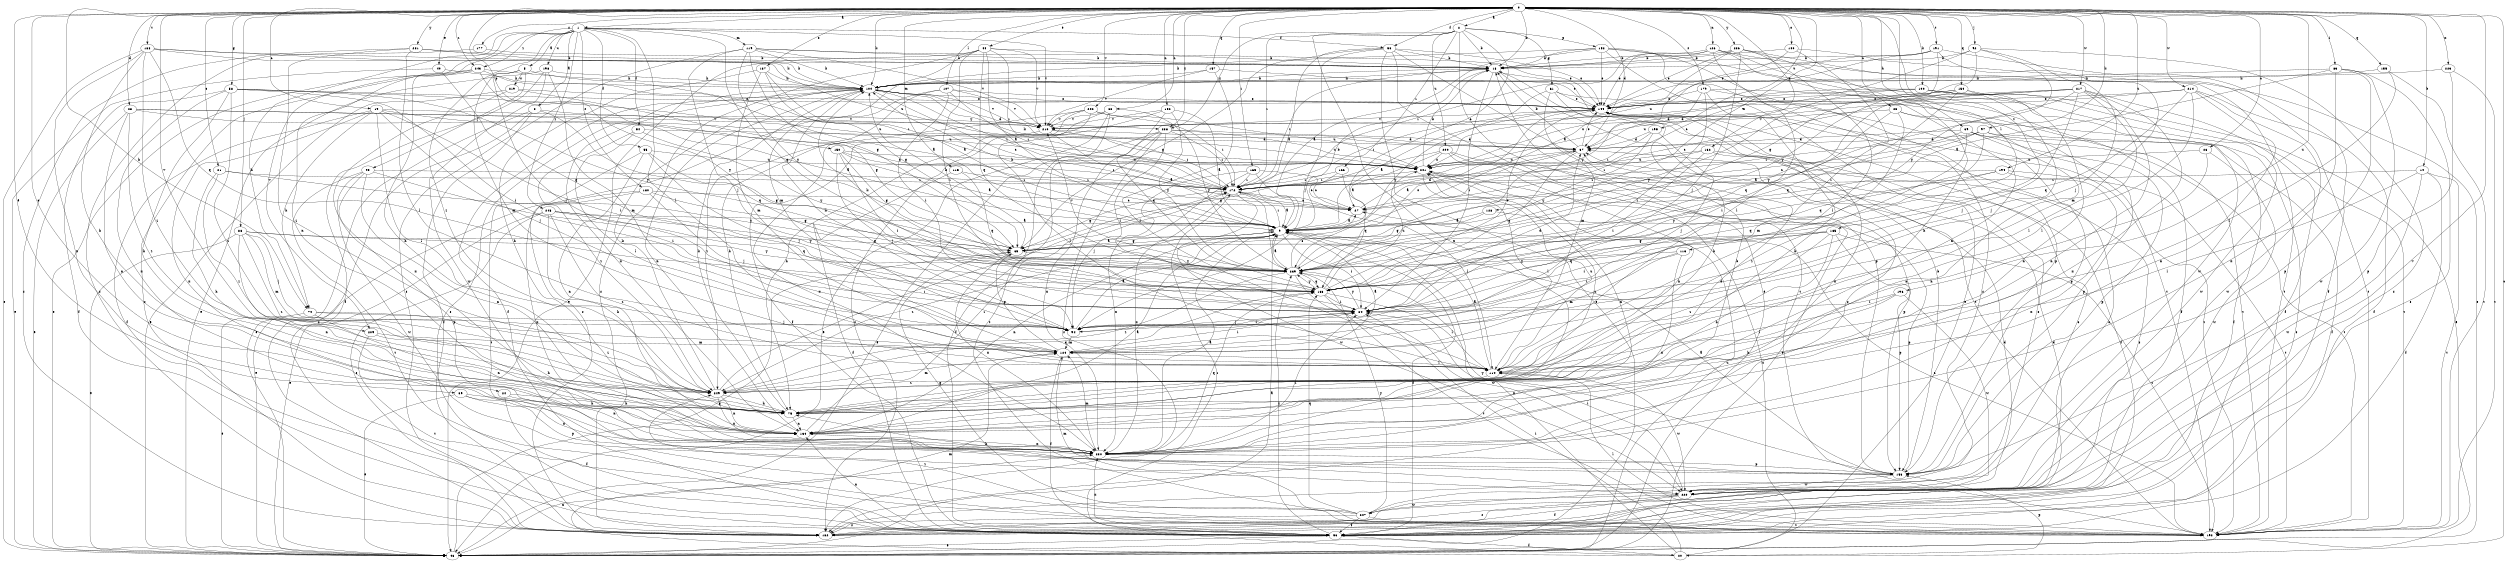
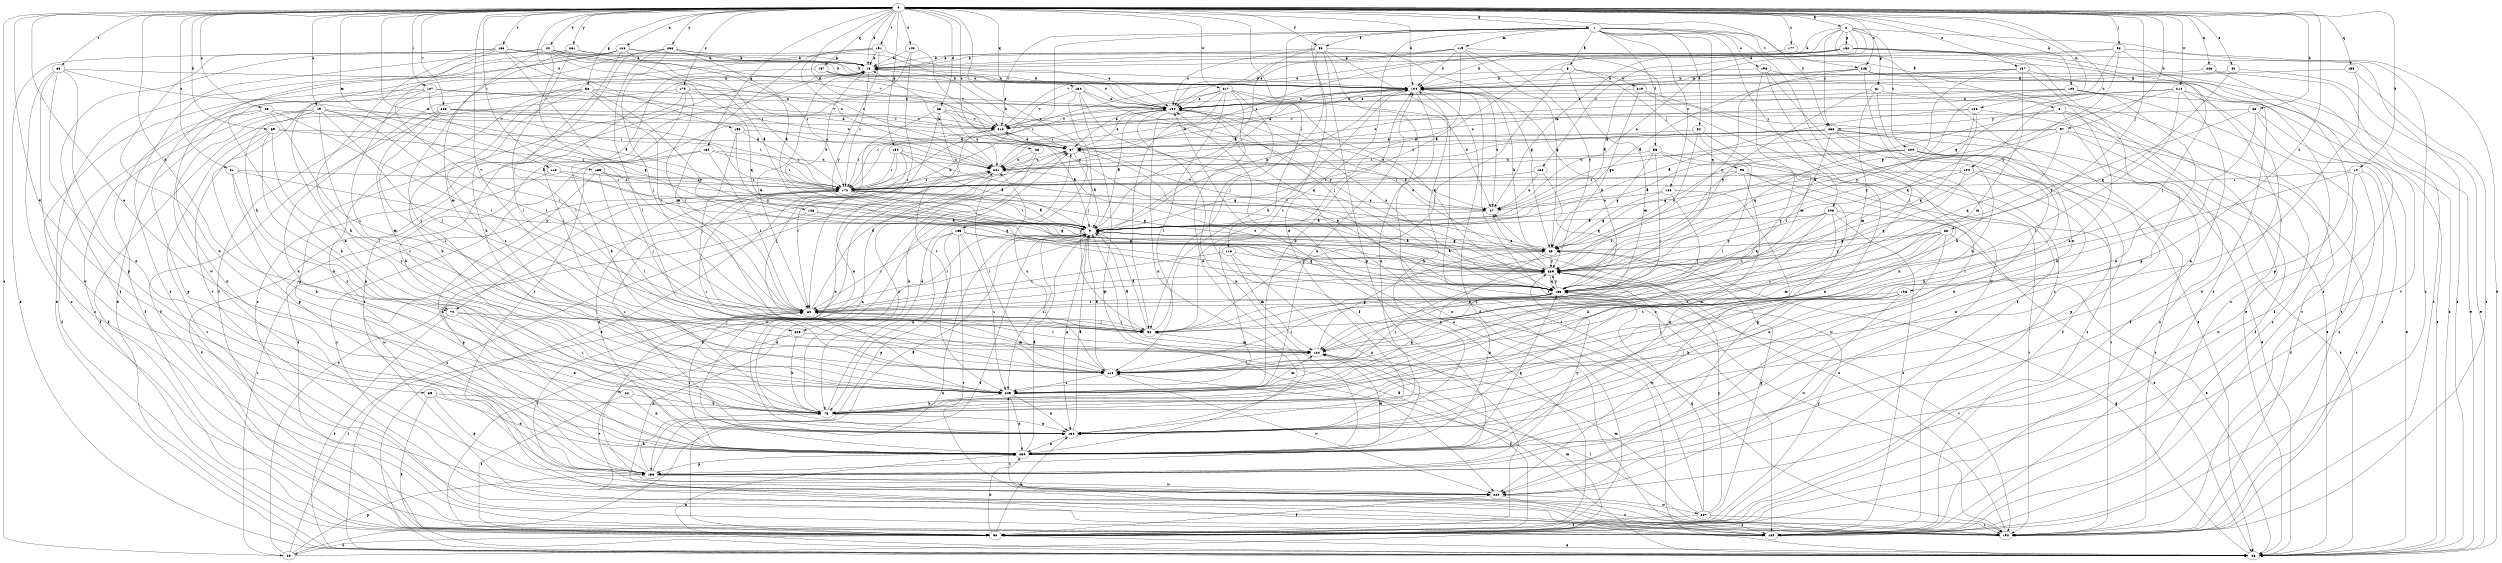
edge "0" -> "207": removed, label "v"
edge "180" -> "46": now "137" -> "46"
